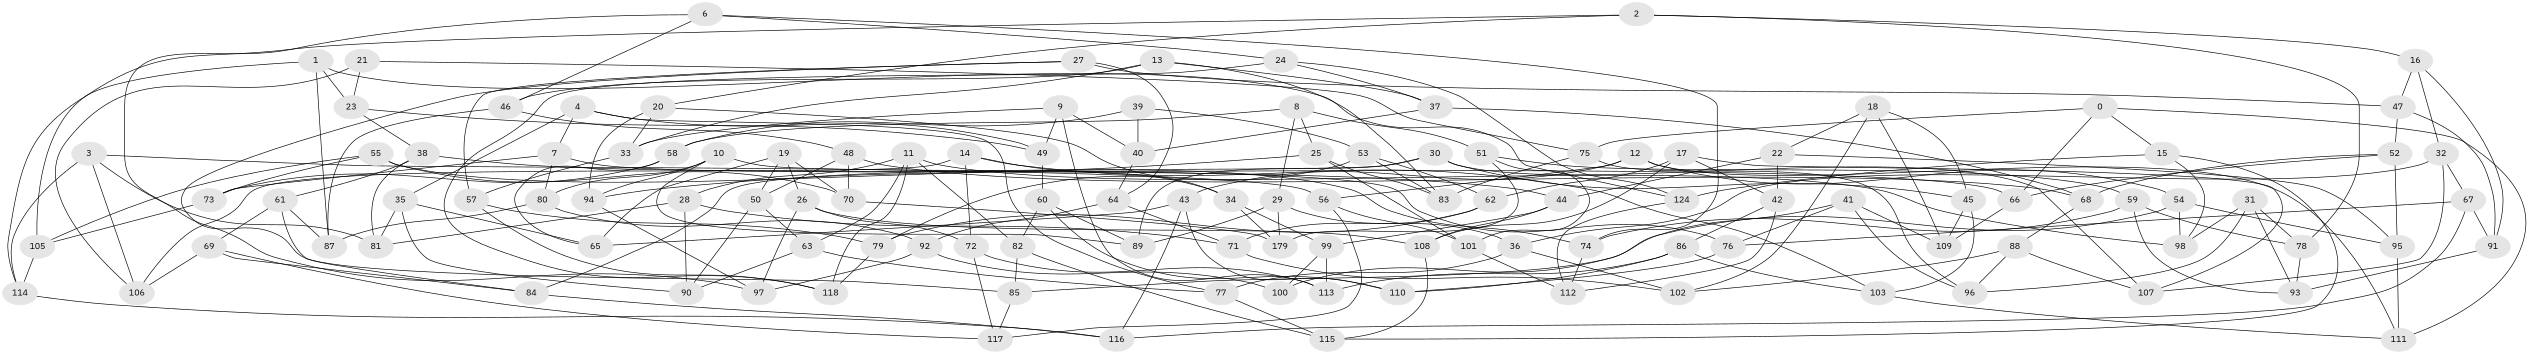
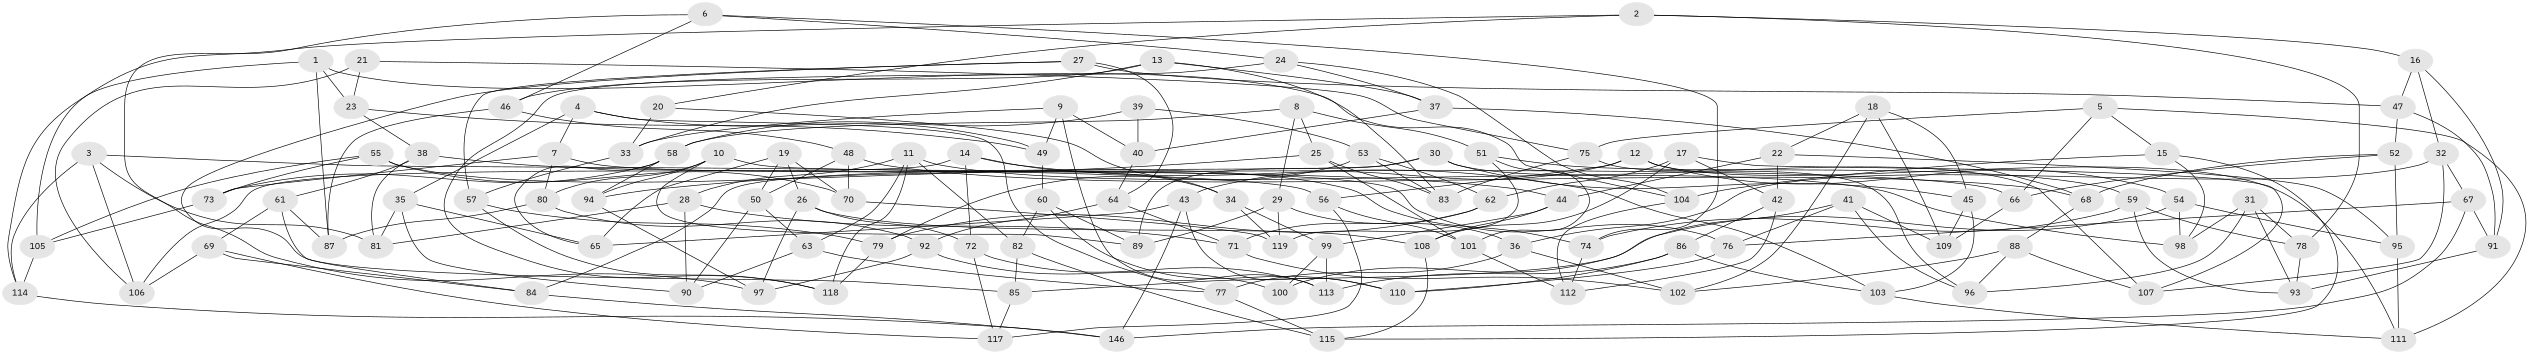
node "0": label "0" -> "5"
edge "20" -- "94": now "58" -- "94"
node "124": label "124" -> "104"
node "179": label "179" -> "119"
node "116": label "116" -> "146"
